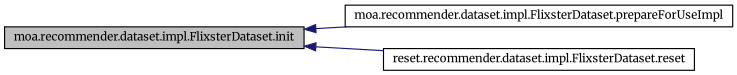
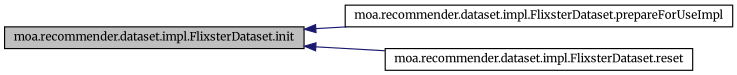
node "reset.recommender.dataset.impl.FlixsterDataset.reset": label "reset.recommender.dataset.impl.FlixsterDataset.reset" -> "moa.recommender.dataset.impl.FlixsterDataset.reset"
